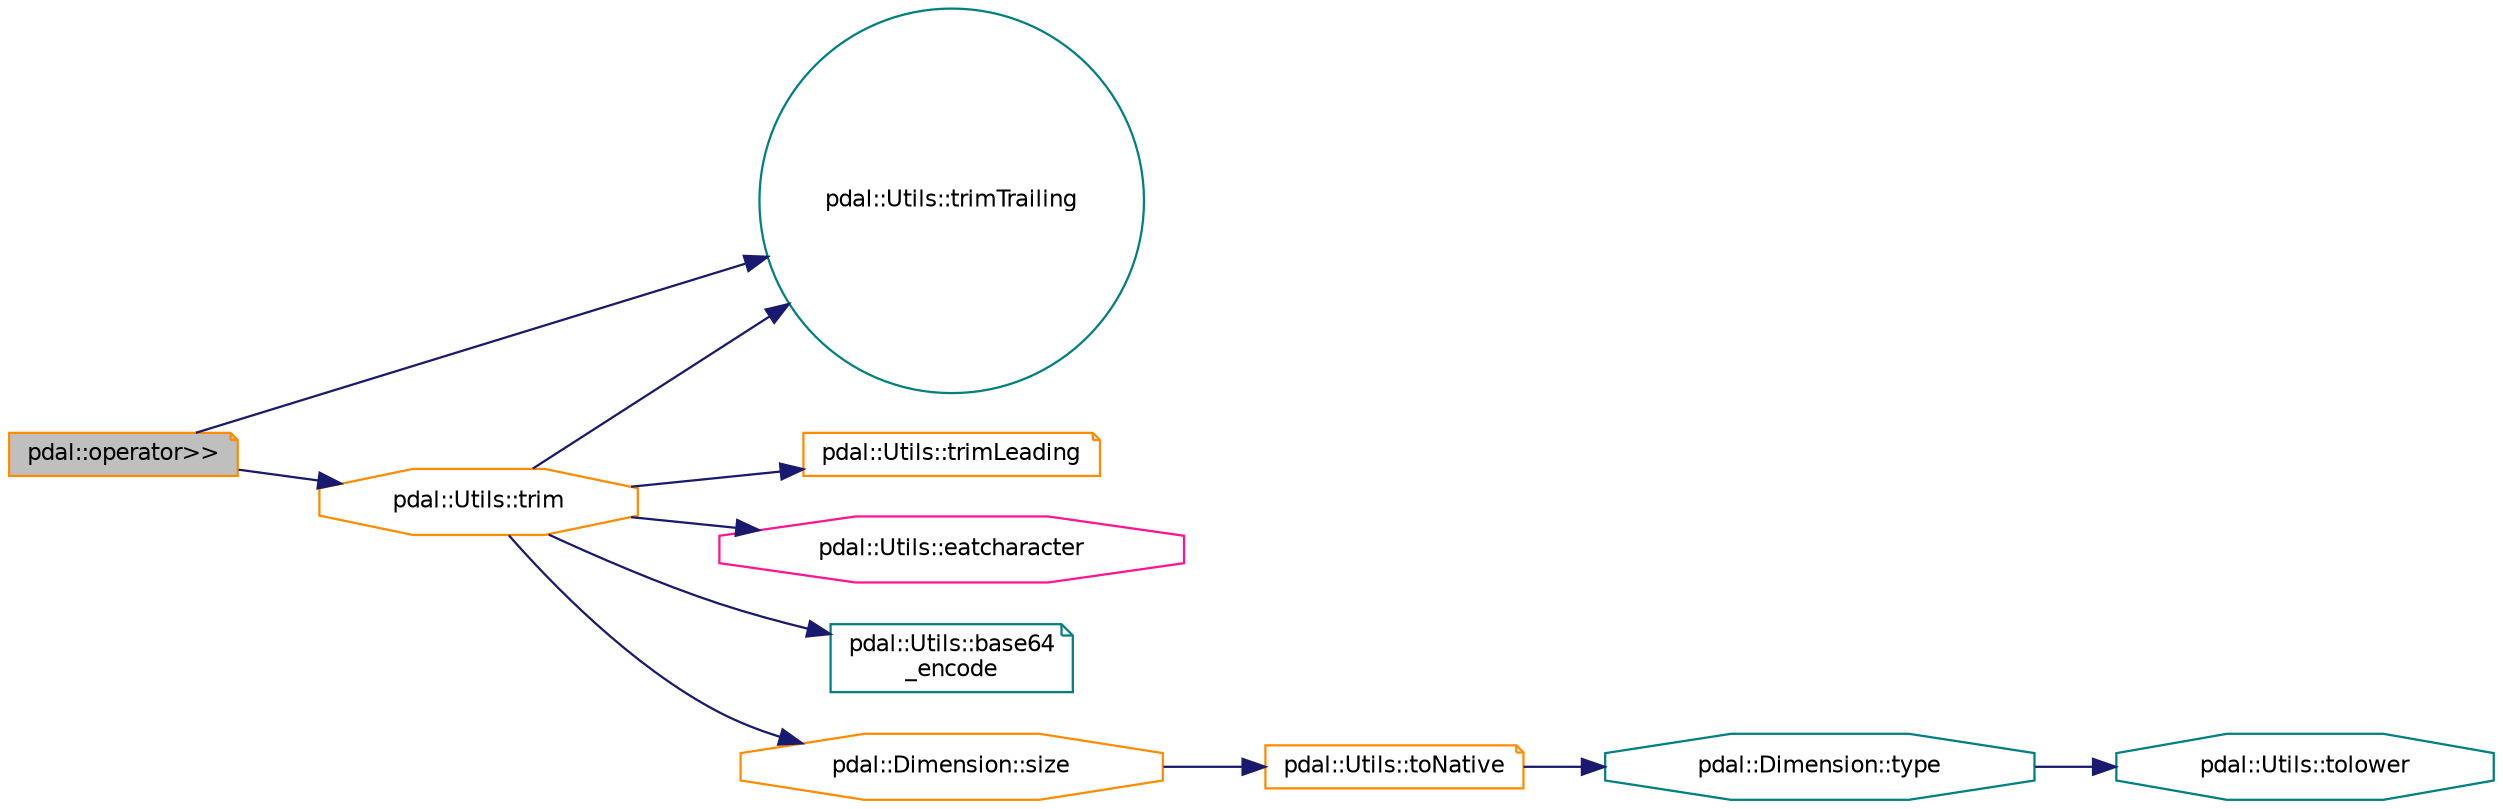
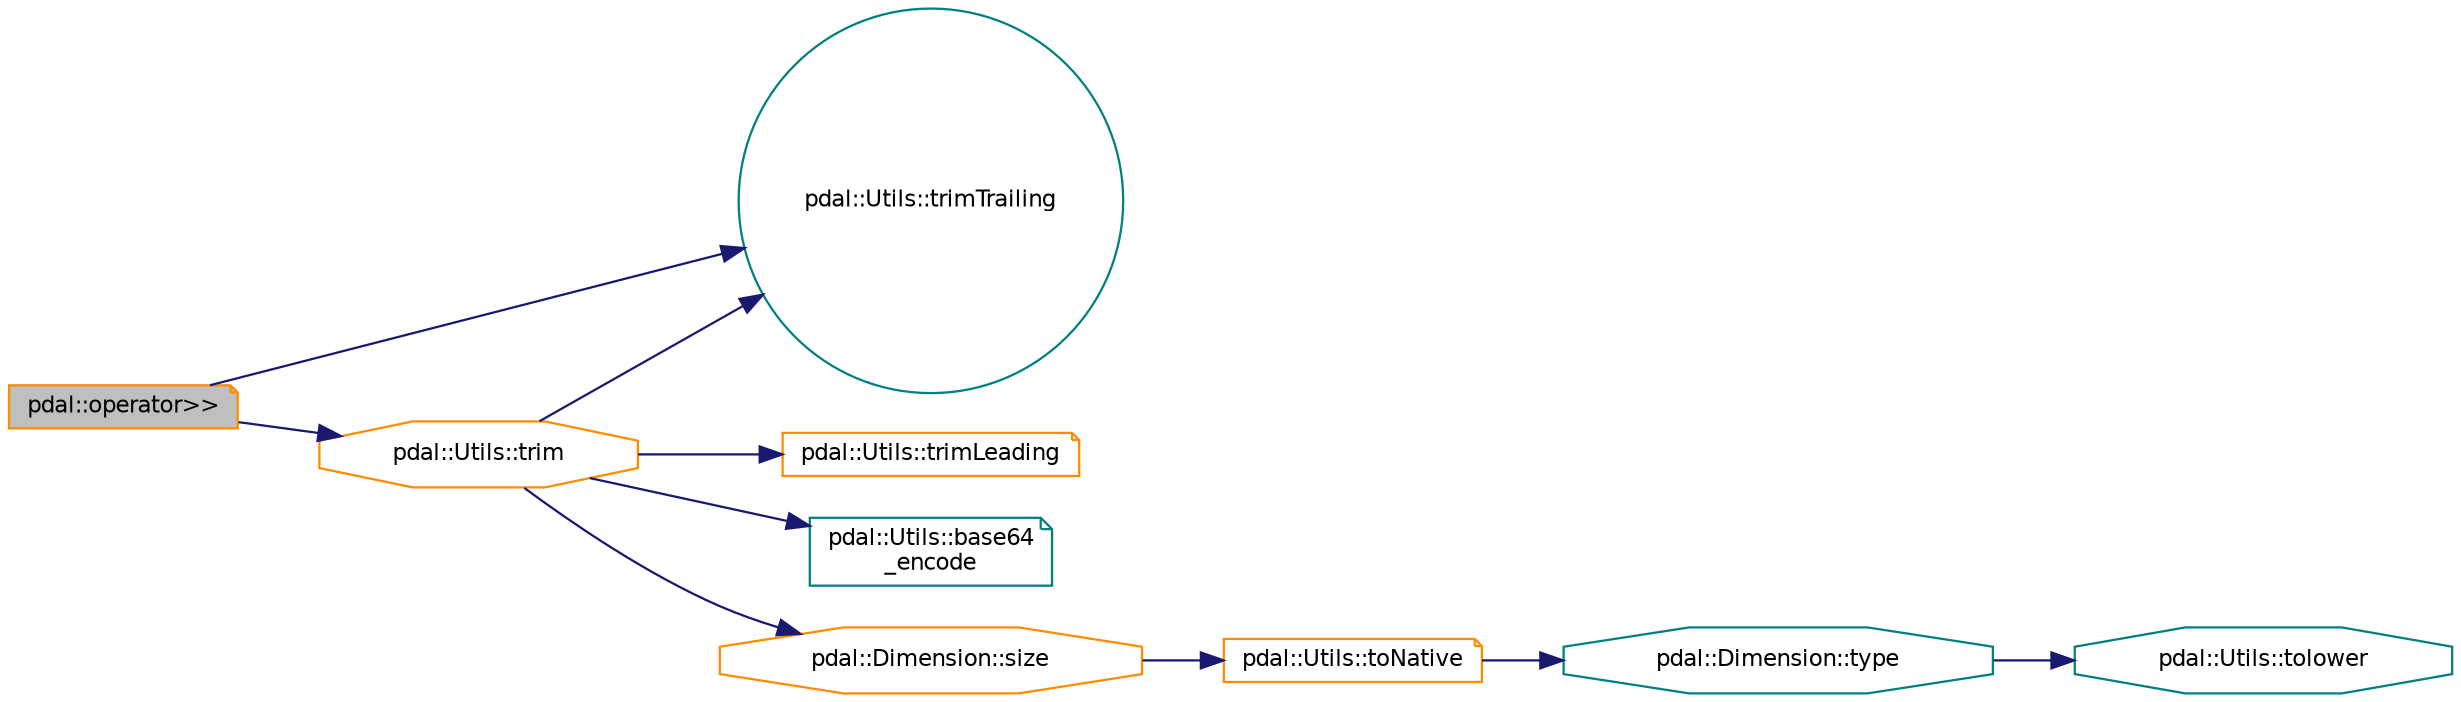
node "pdal::Utils::eatcharacter": removed
